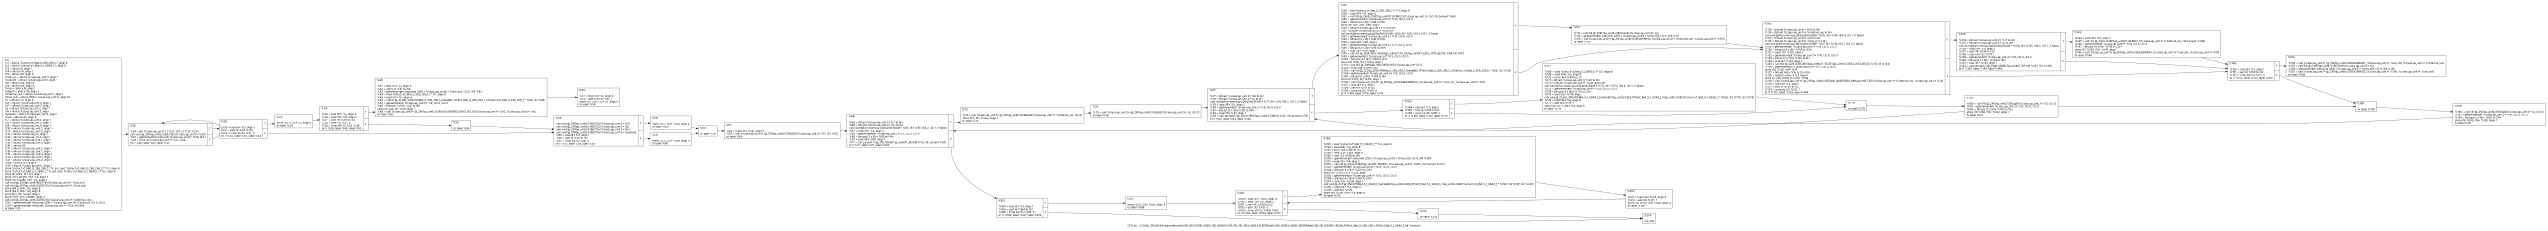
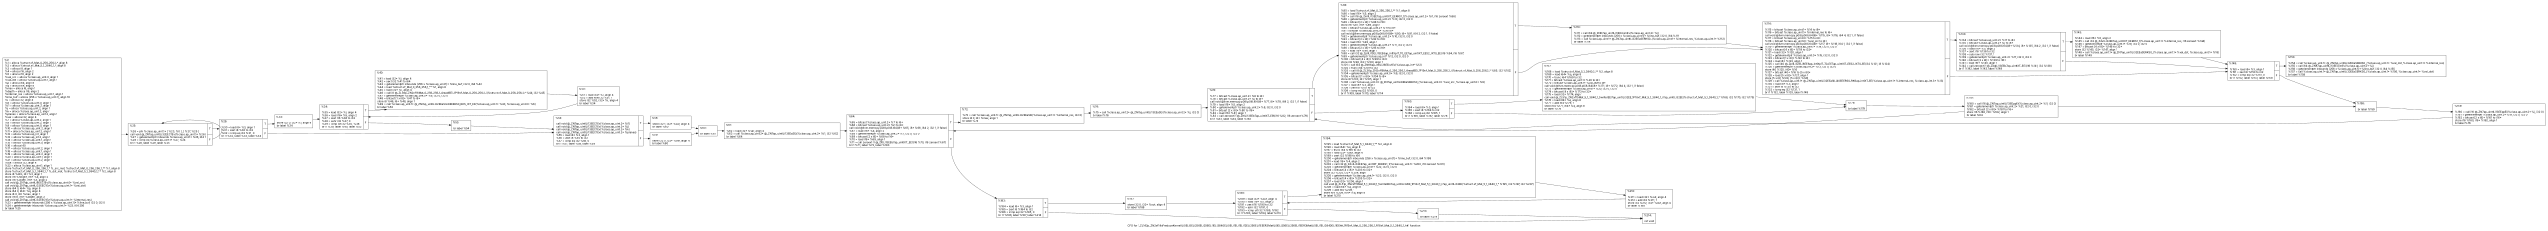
edge "%50:" -> "%34:": added
